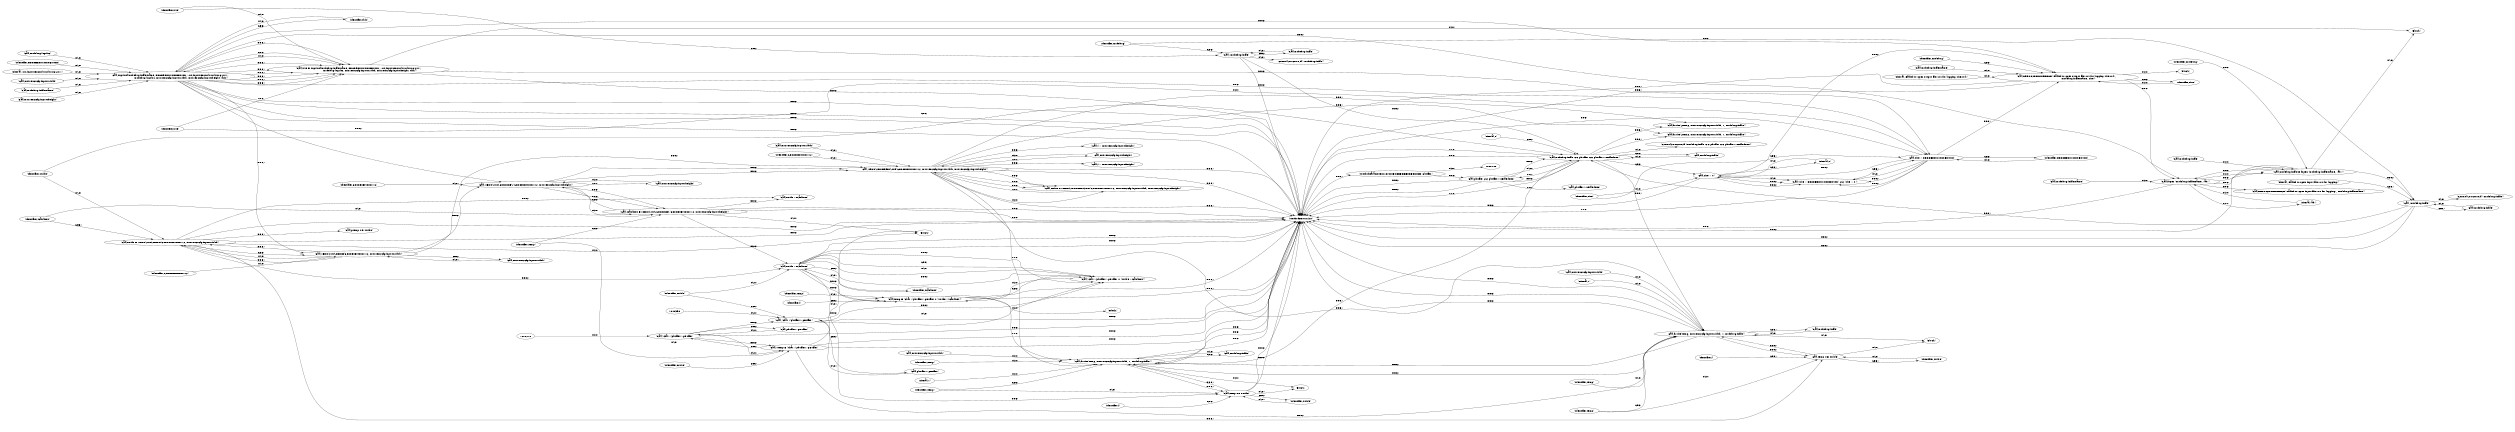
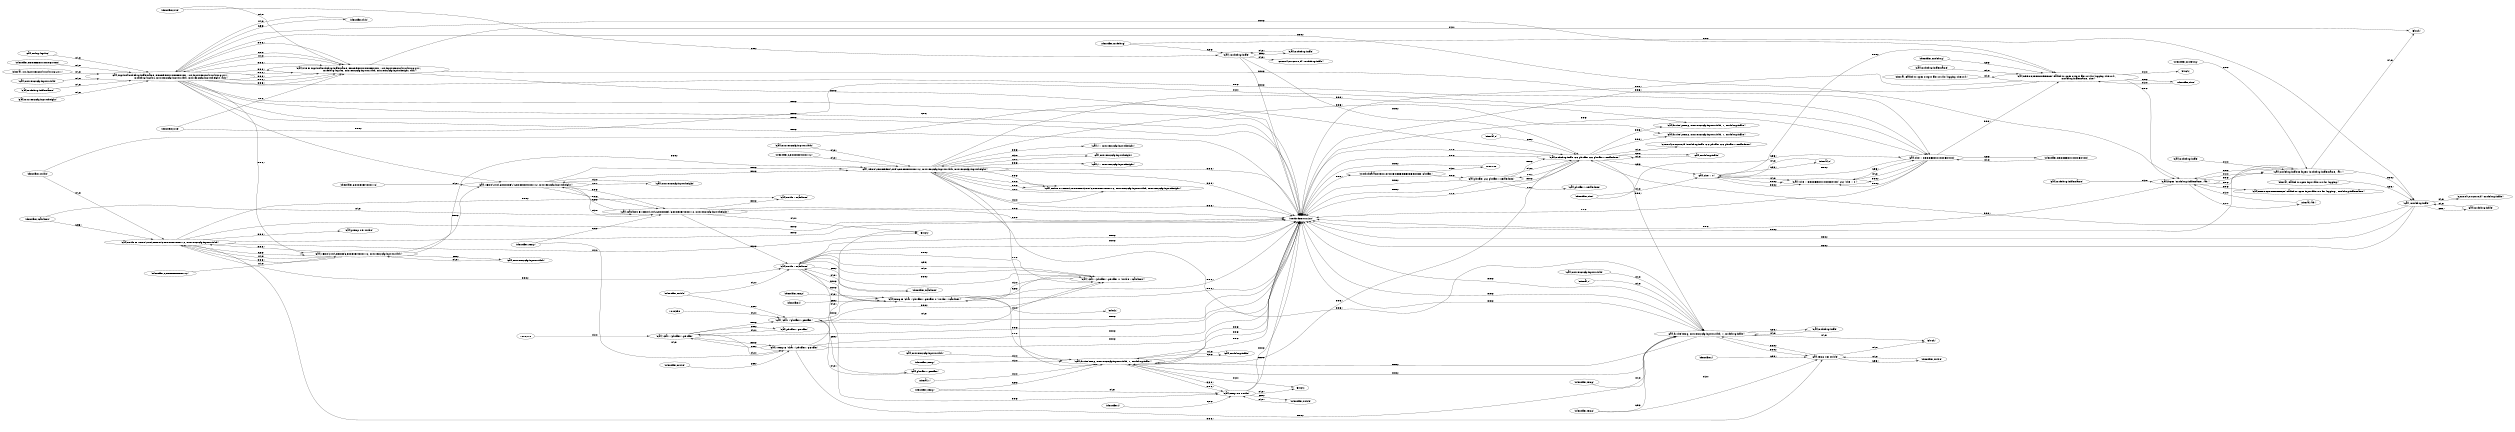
node "(Call,m_debug.log_loc)": label "(Call,m_debug.log_loc)" -> "(Call,m_log.log_loc)"
edge "(Call,size < 0)" -> "(MethodReturn,int)": now "1000100" -> "(MethodReturn,int)"
